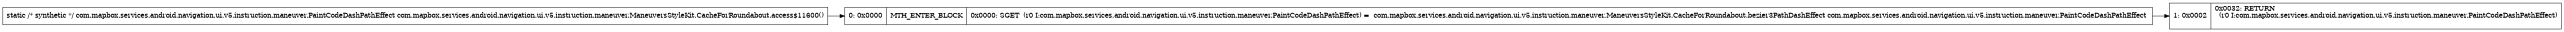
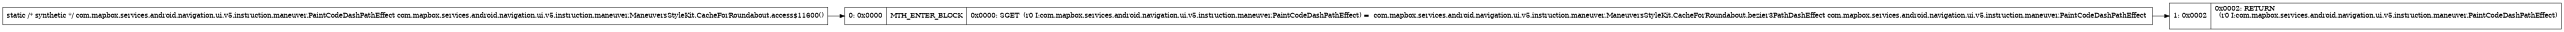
node "1: 0x0002": text "0x0032: RETURN" -> "0x0002: RETURN"
